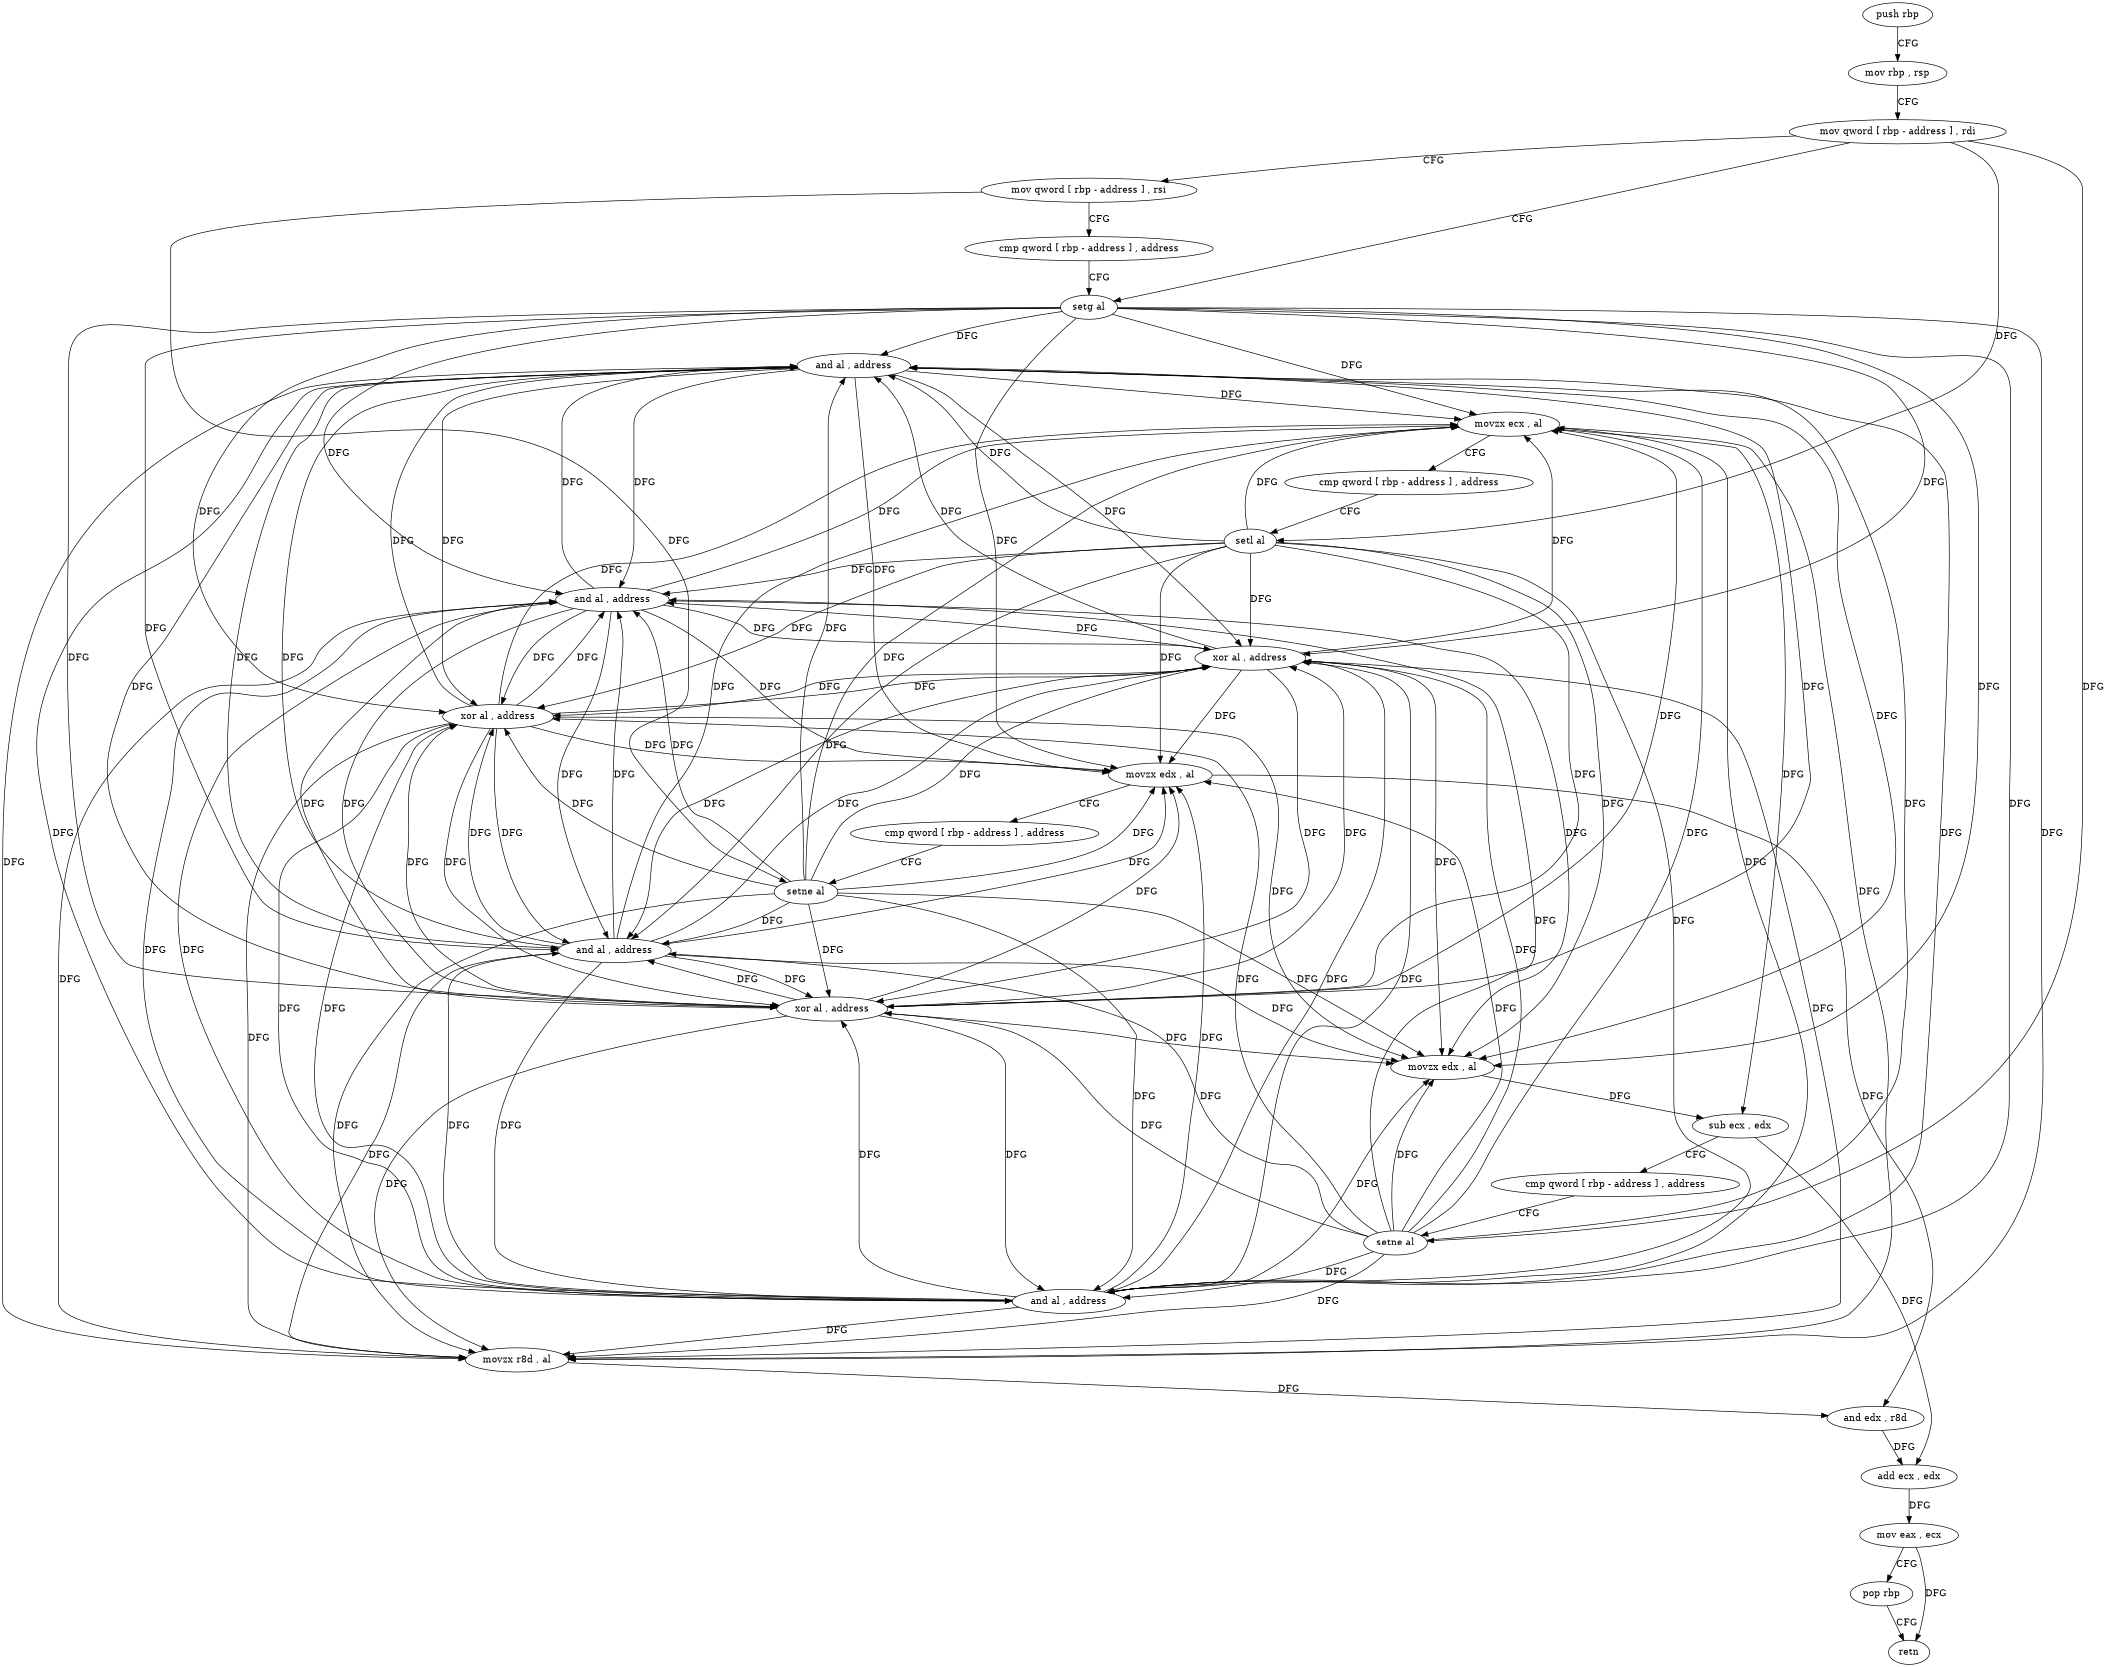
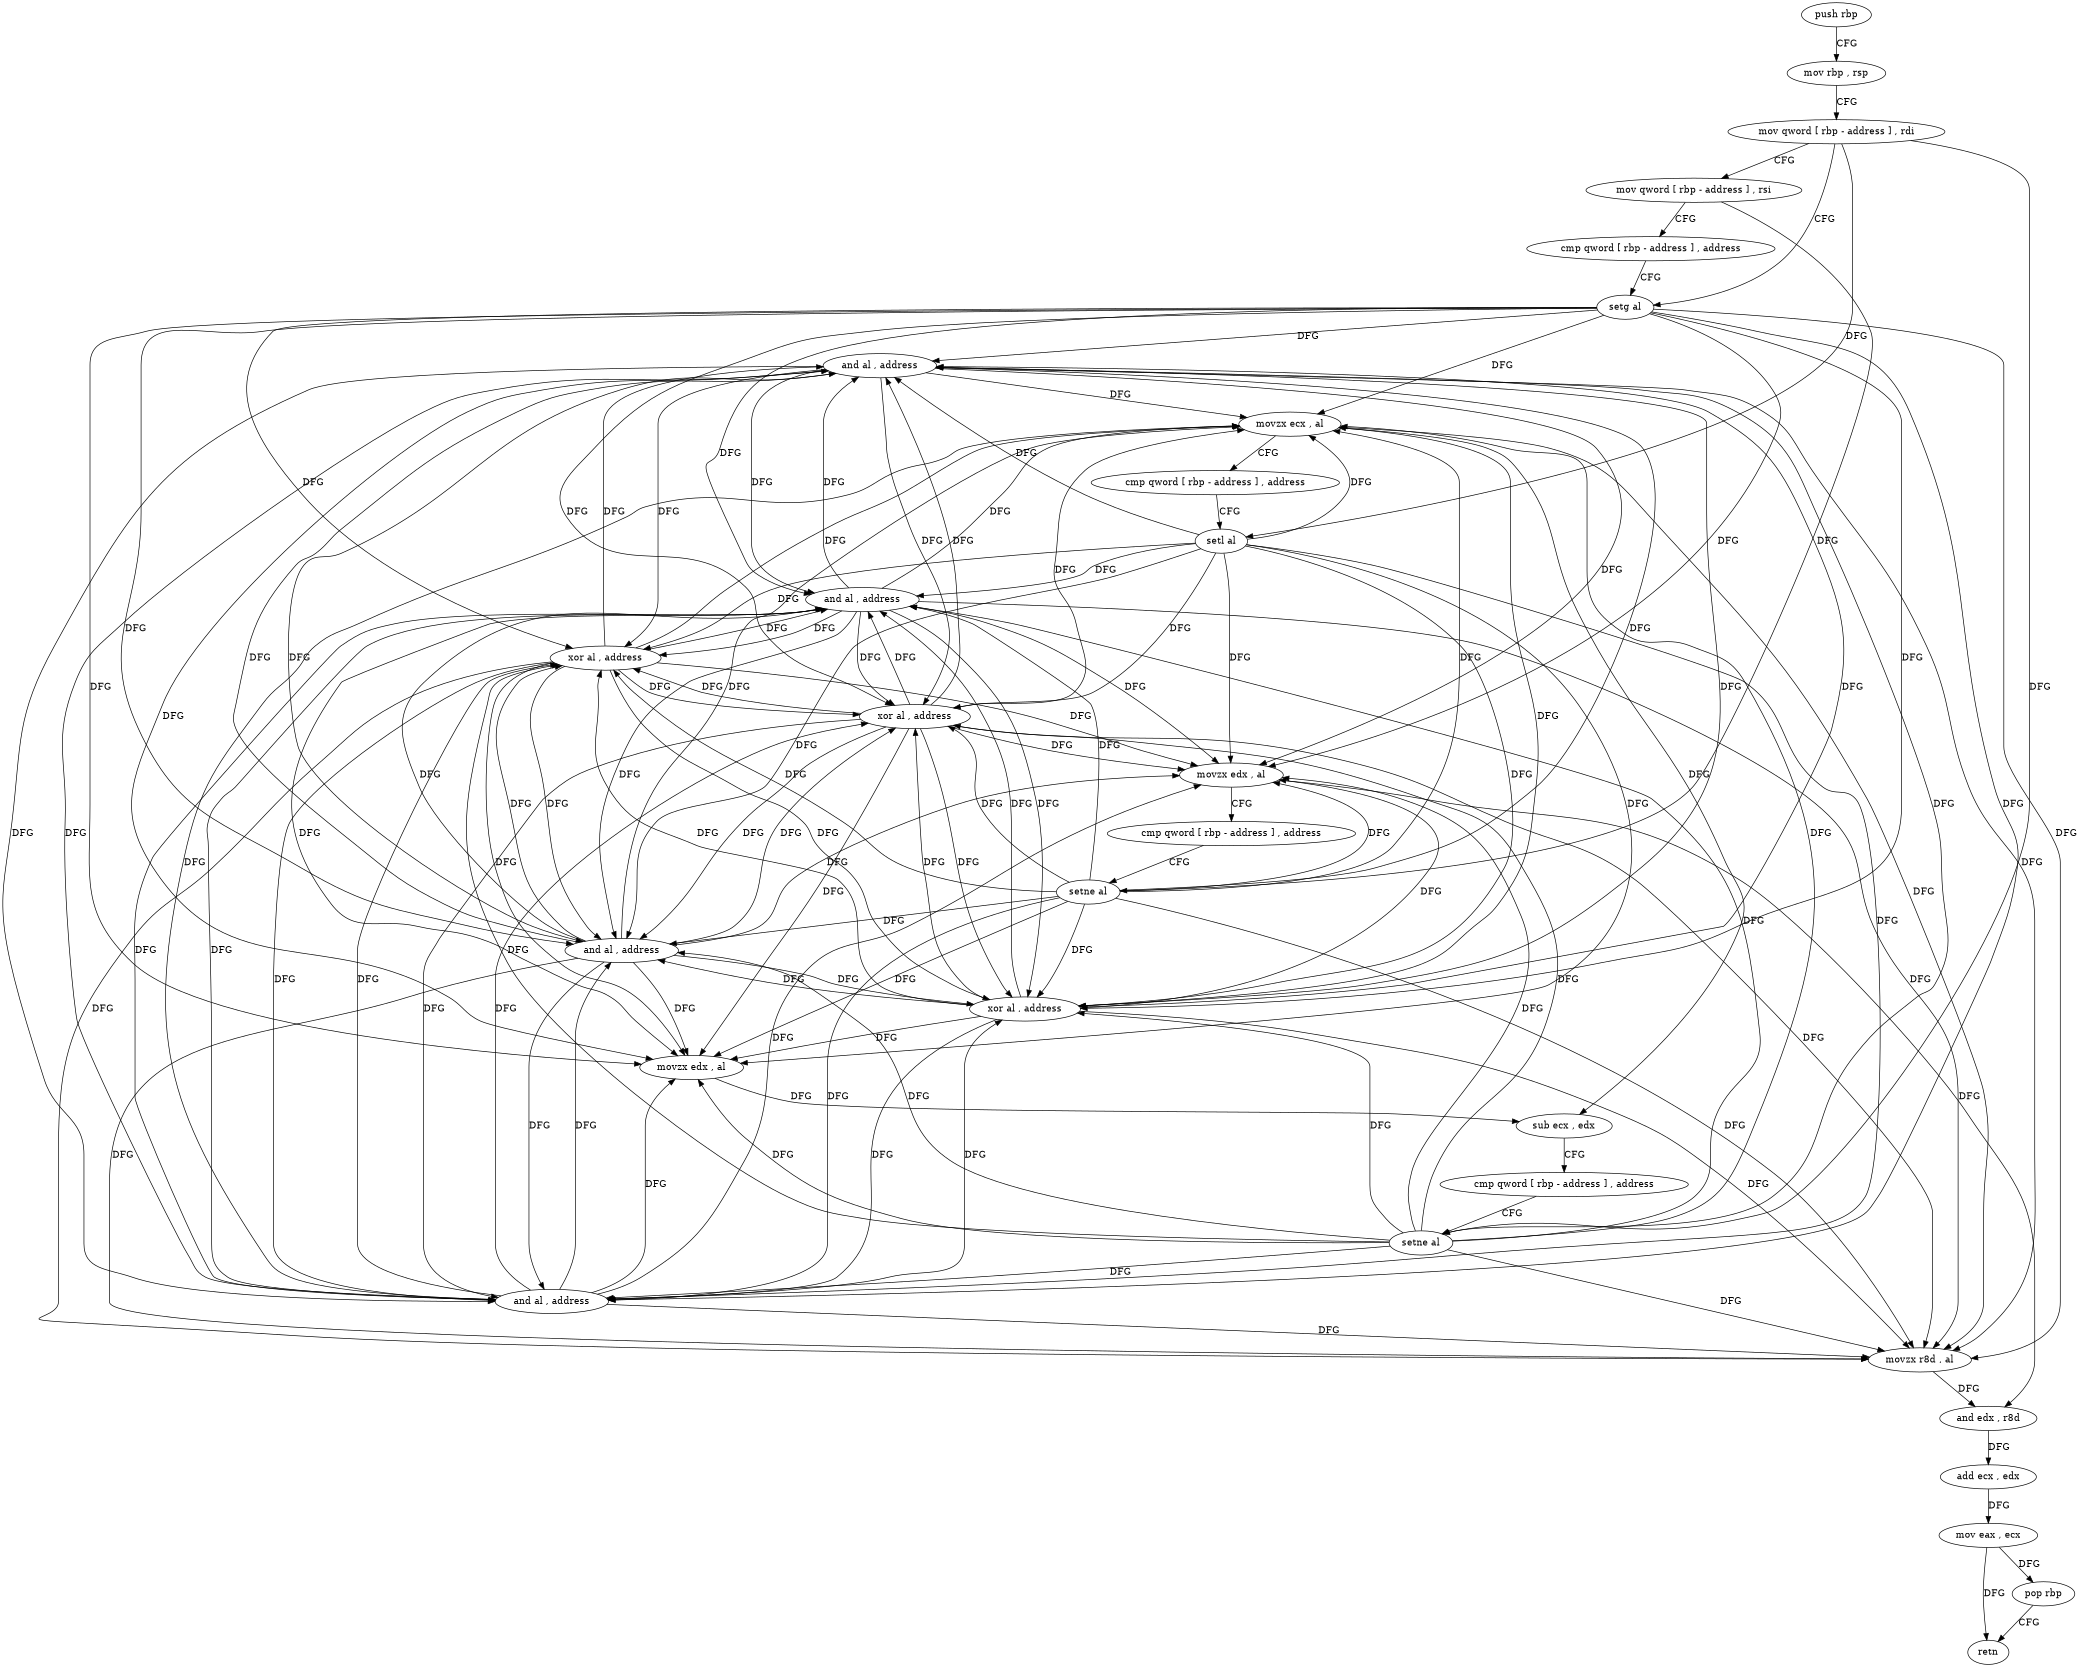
edge "sub ecx , edx" -> "add ecx , edx": removed, label "DFG"
edge "mov eax , ecx" -> "pop rbp": label "CFG" -> "DFG"
